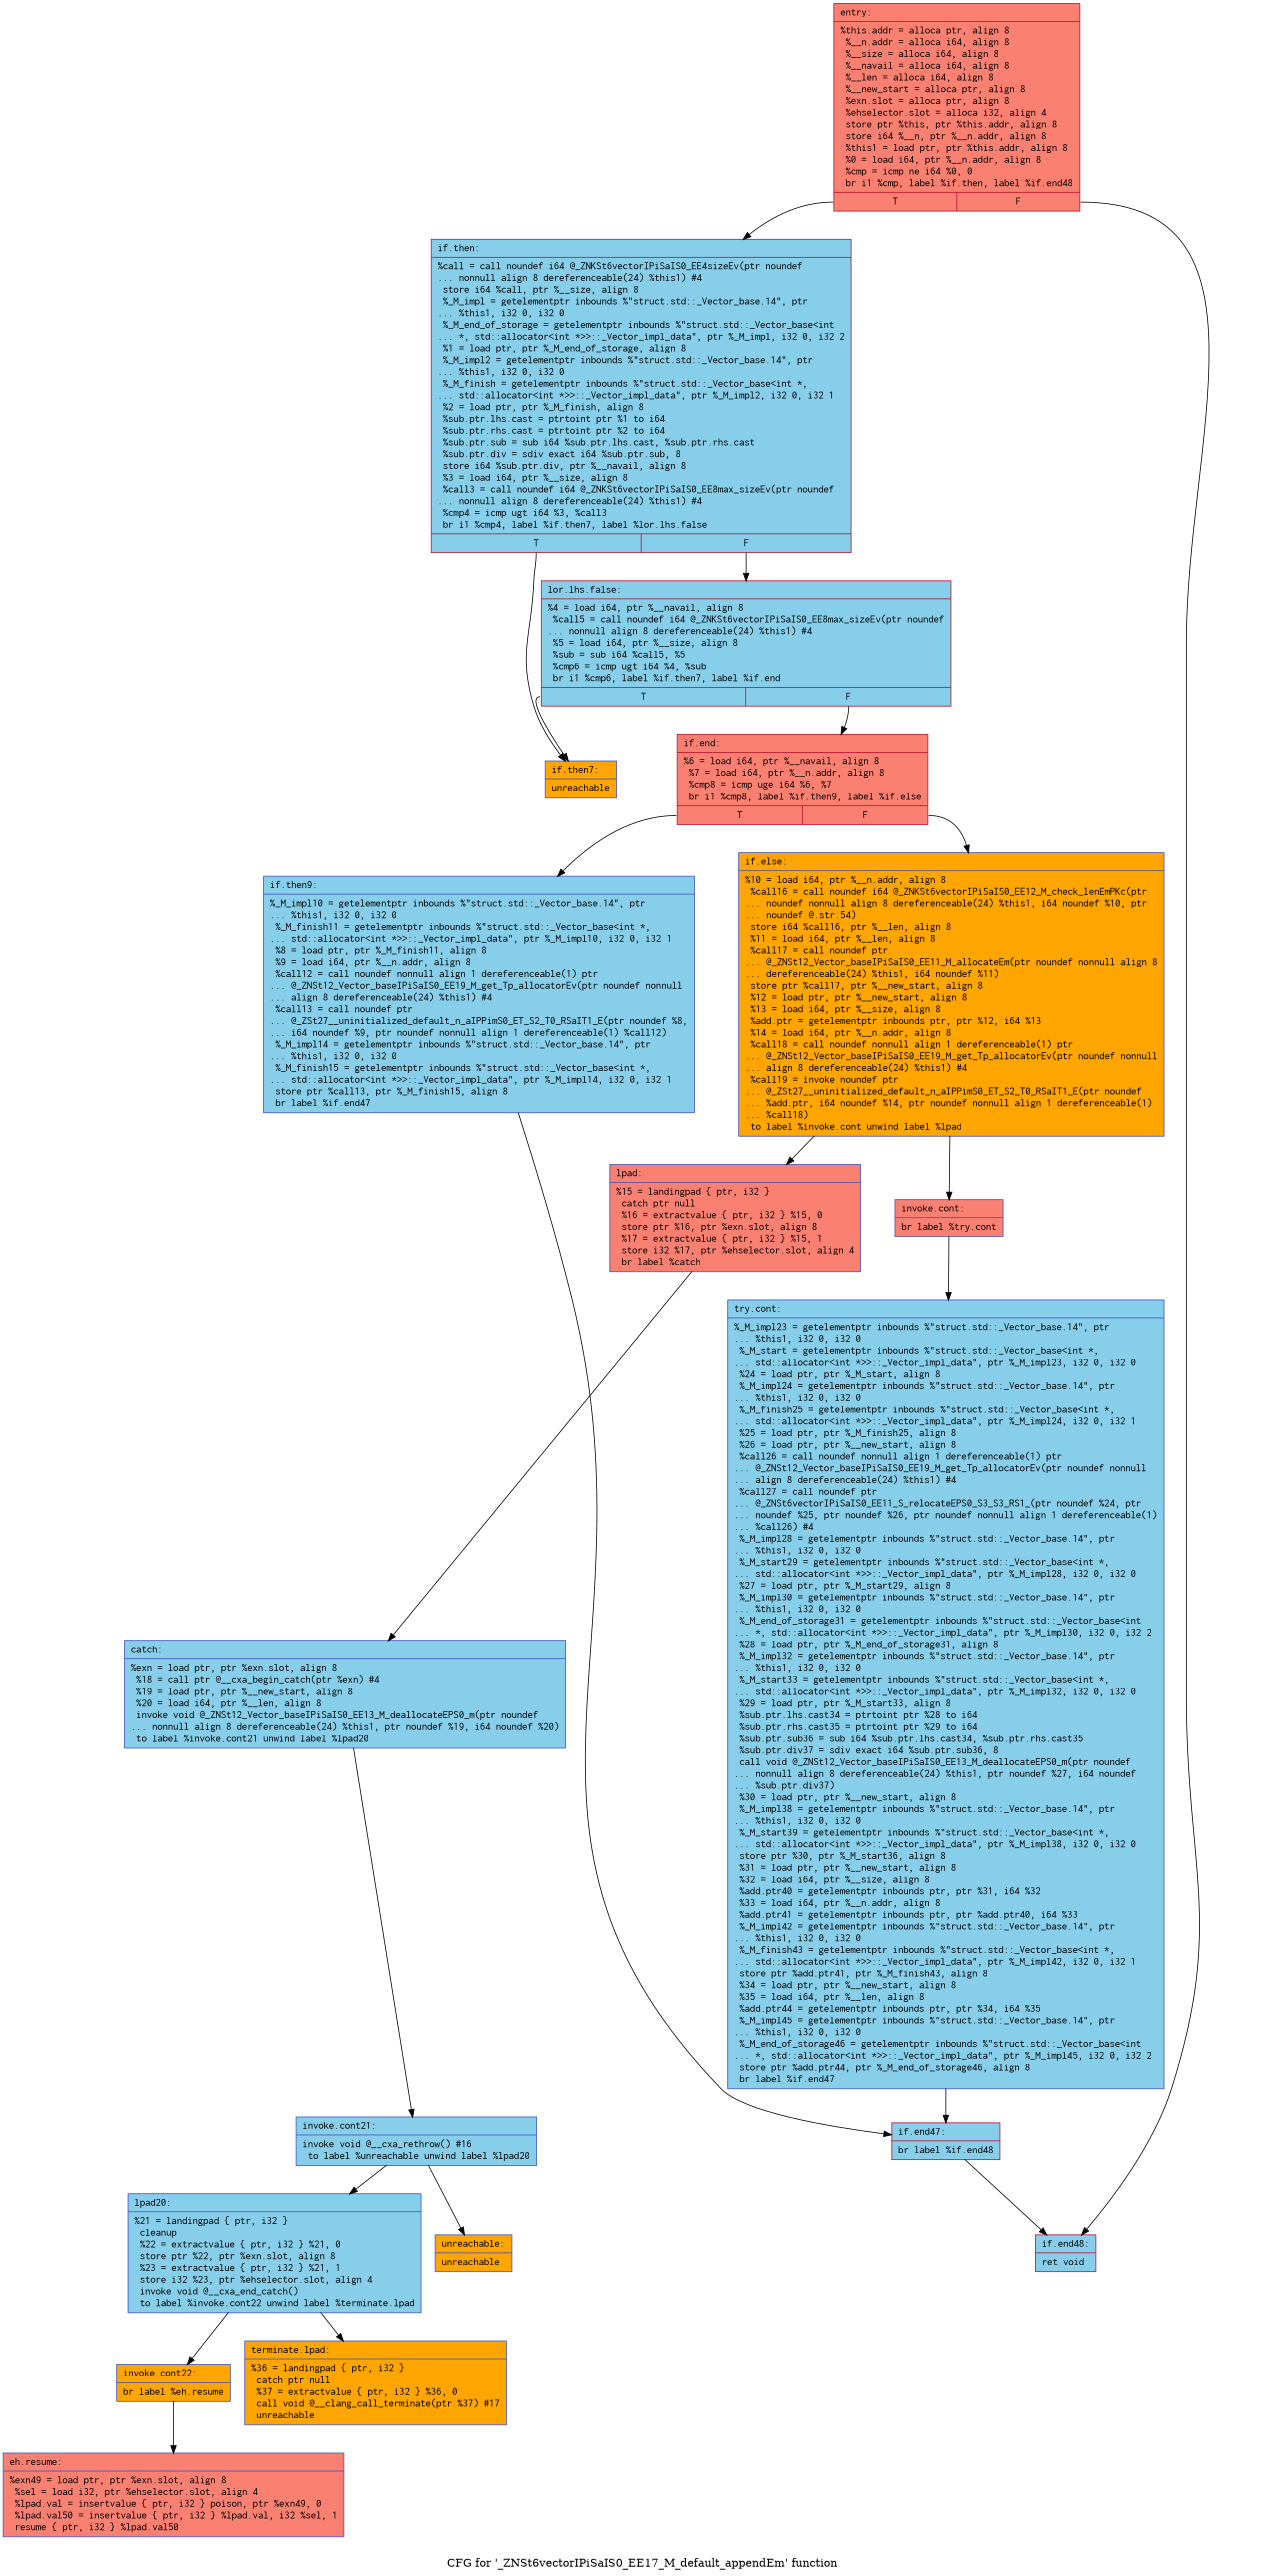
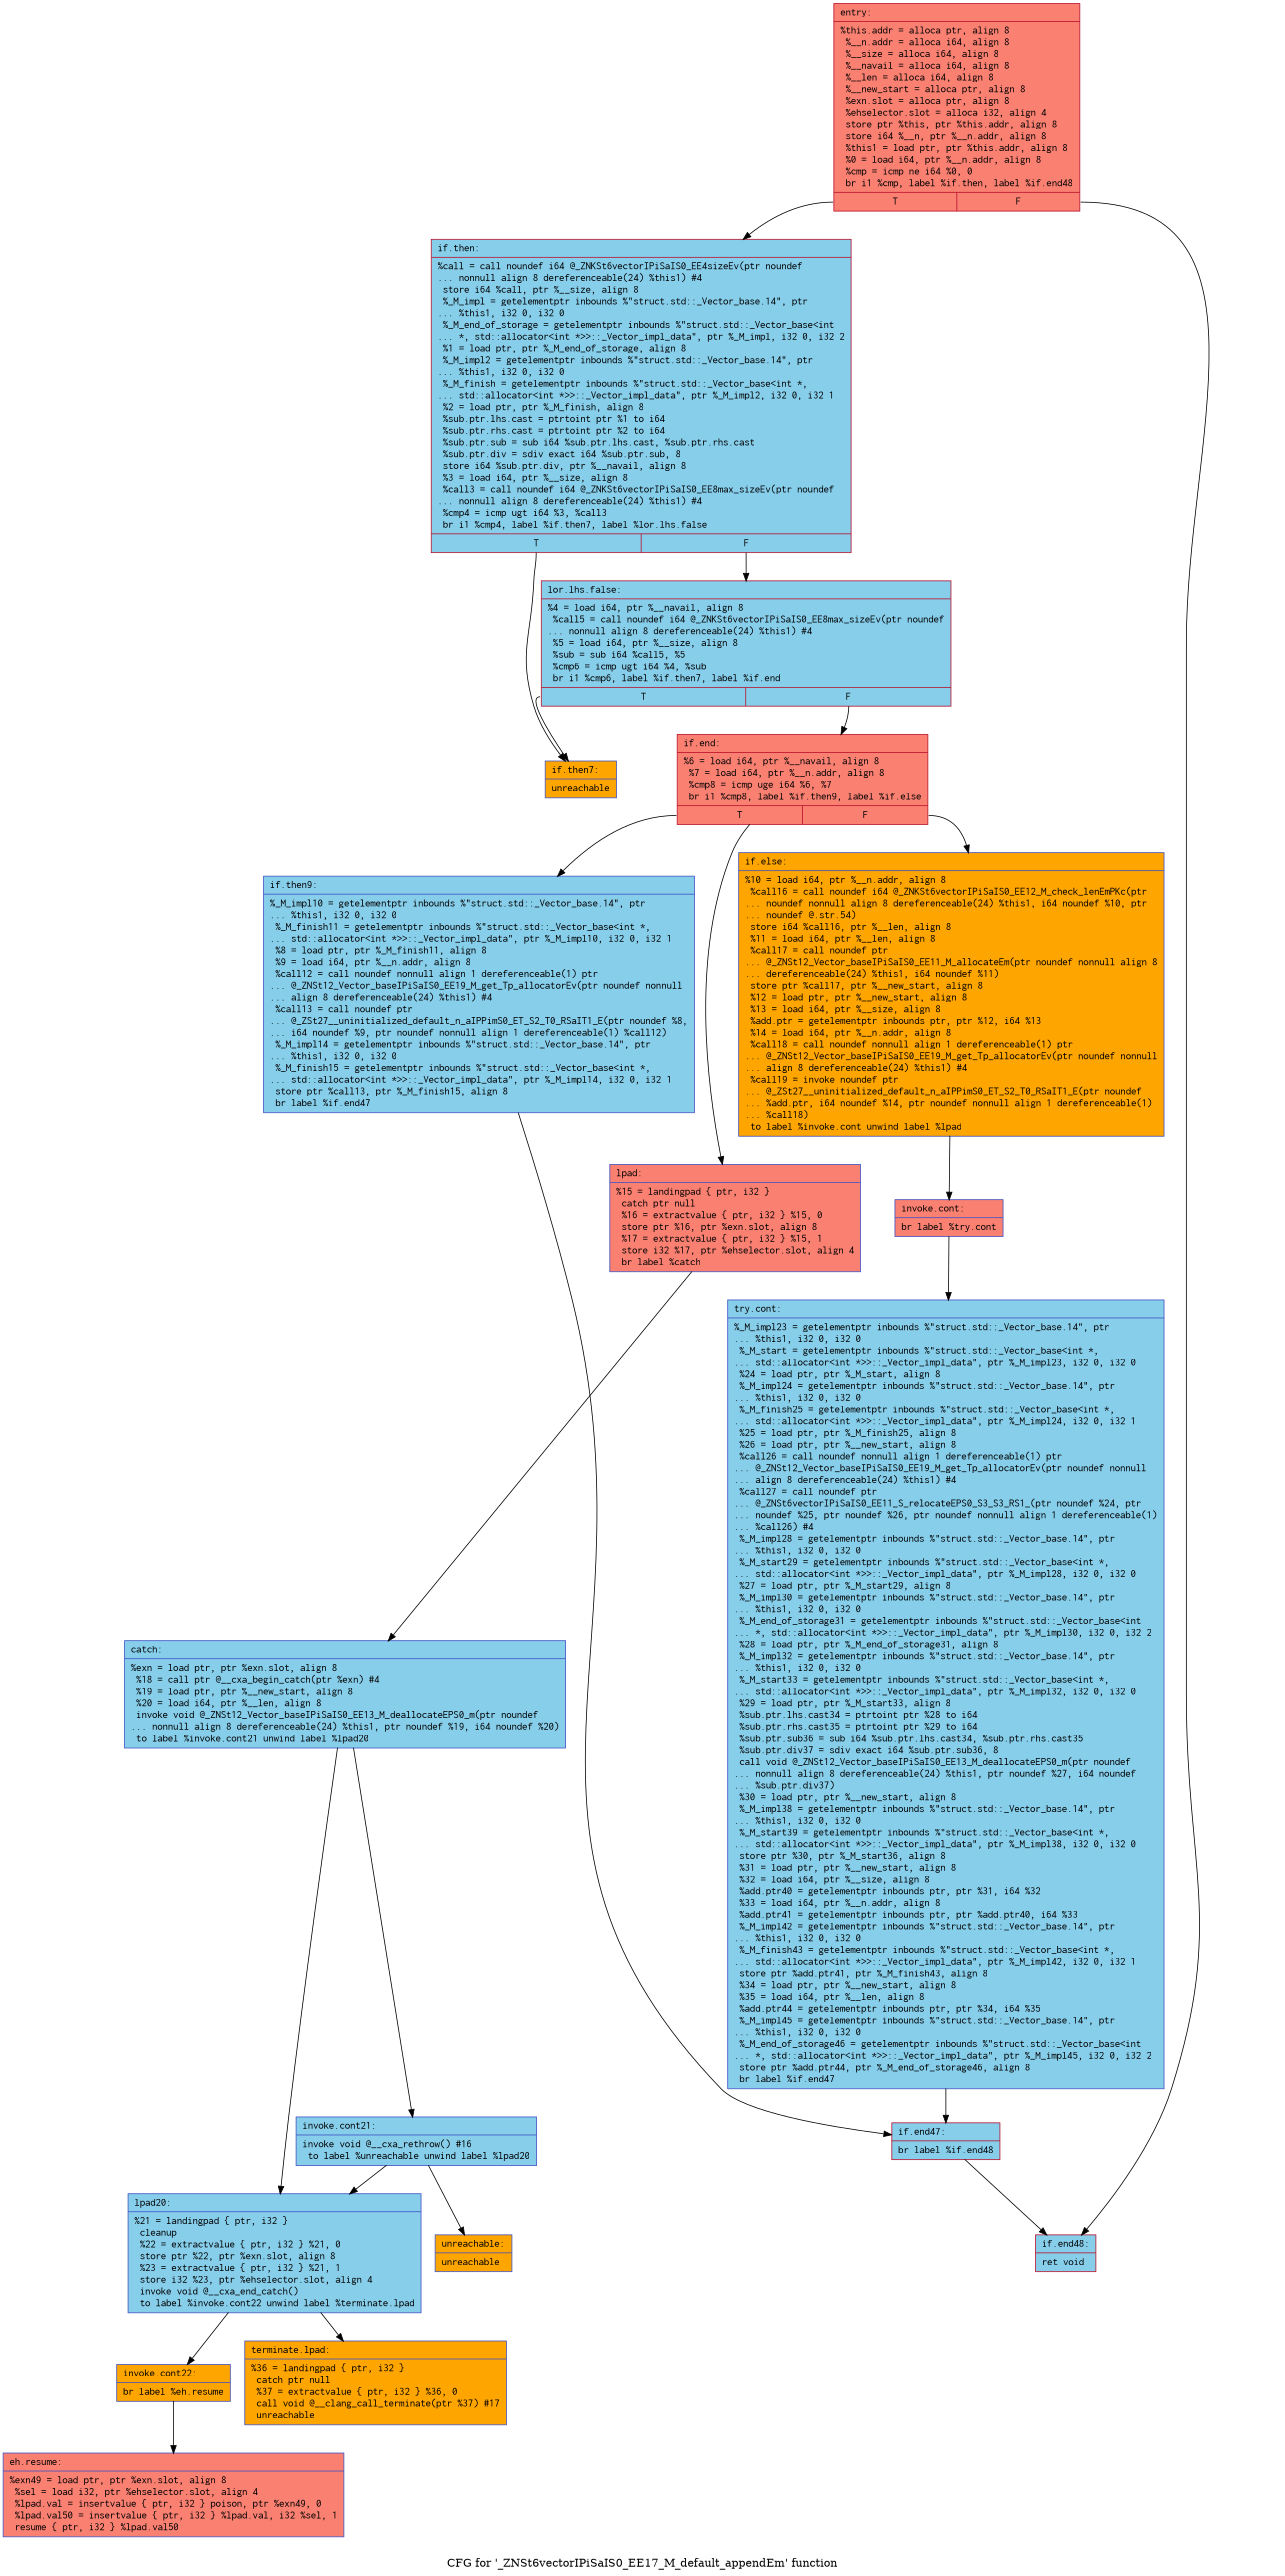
edge "if.else:" -> "lpad:": now "if.end:" -> "lpad:"
edge "catch:" -> "lpad20:": added
